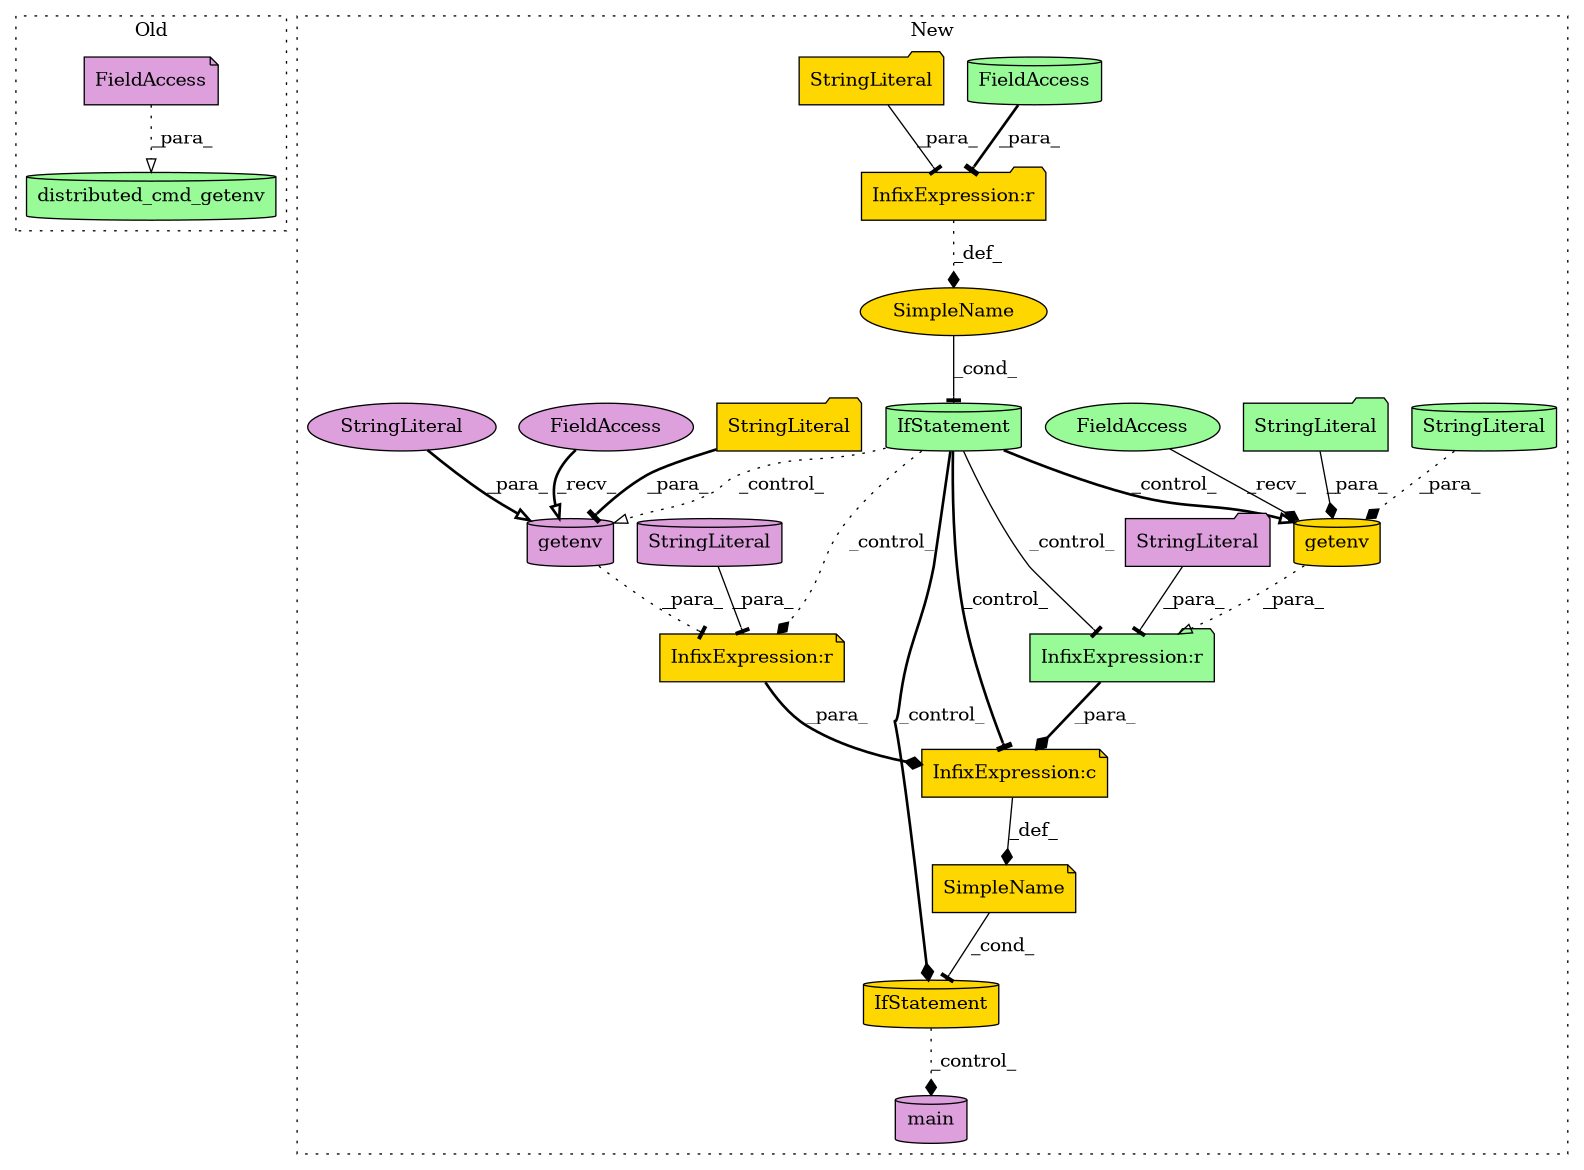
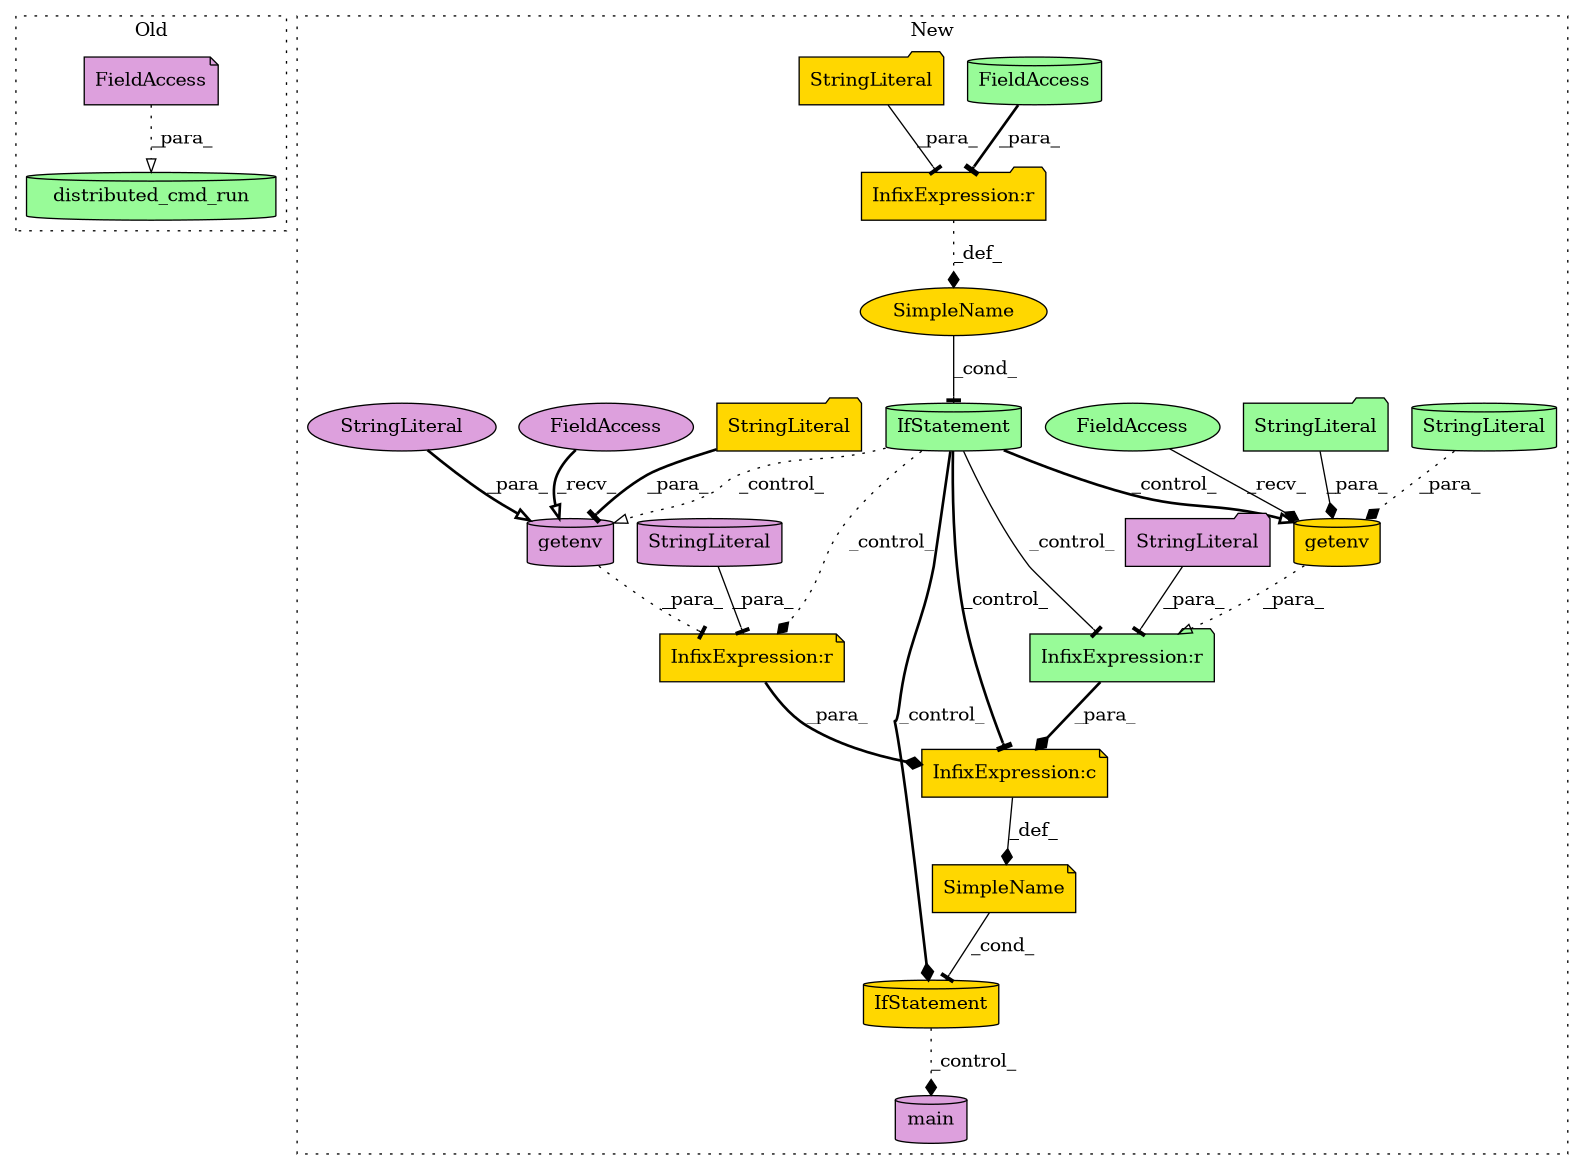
node "distributed_cmd_getenv": label "distributed_cmd_getenv" -> "distributed_cmd_run"
